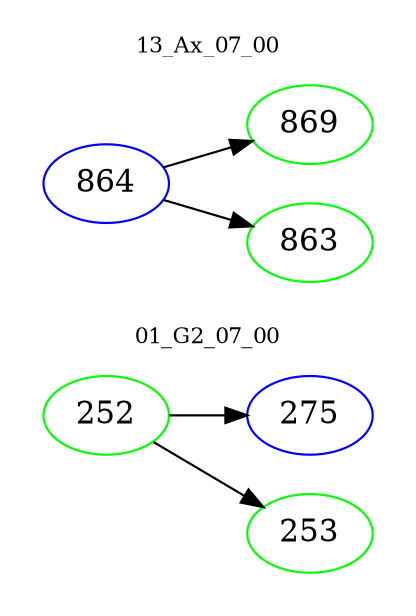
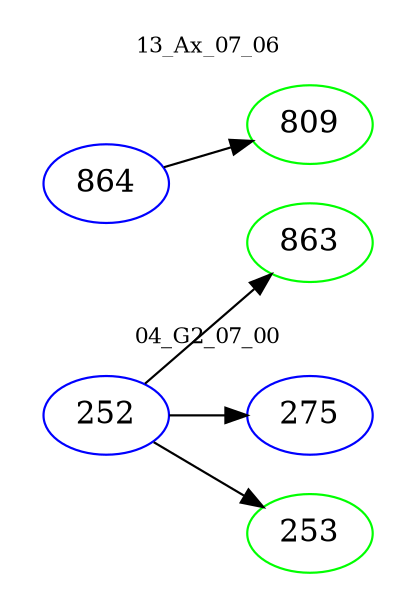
cluster "13_Ax_07_00": label "13_Ax_07_00" -> "13_Ax_07_06"
node "869": label "869" -> "809"
edge "864" -> "863": now "252" -> "863"
cluster "01_G2_07_00": label "01_G2_07_00" -> "04_G2_07_00"
node "252": color green -> blue
